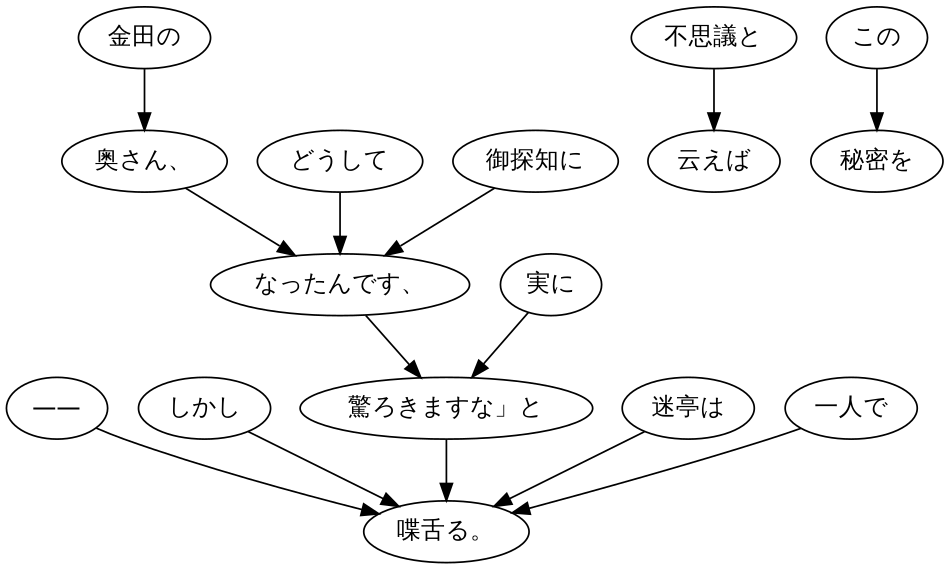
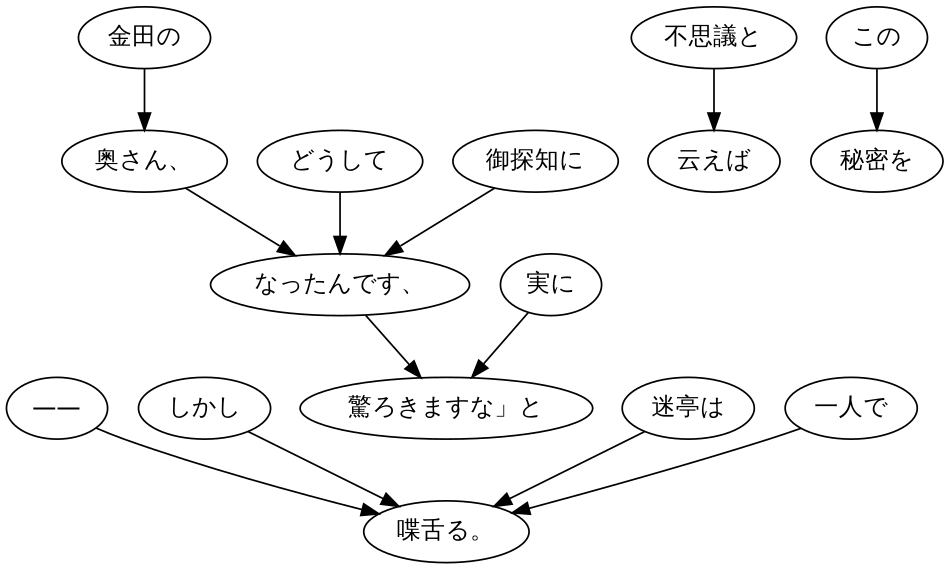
edge "驚ろきますな」と" -> "喋舌る。": removed
